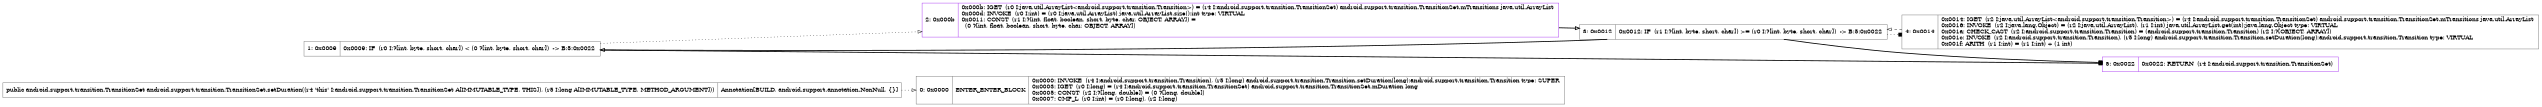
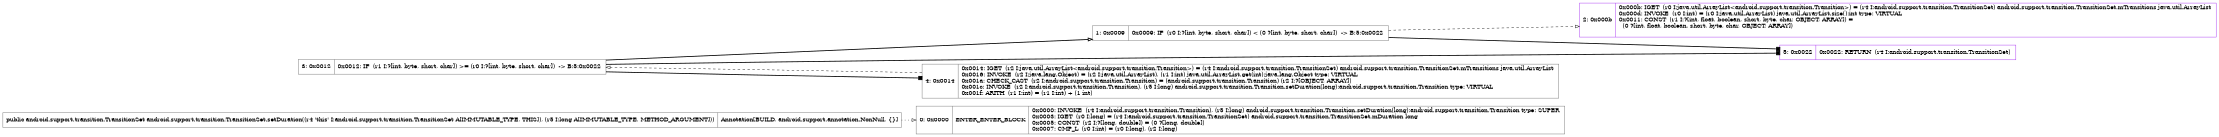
edge "2: 0x000b" -> "3: 0x0012": removed
edge "3: 0x0012" -> "4: 0x0014": style dotted -> bold
edge "1: 0x0009" -> "2: 0x000b": style dotted -> dashed
